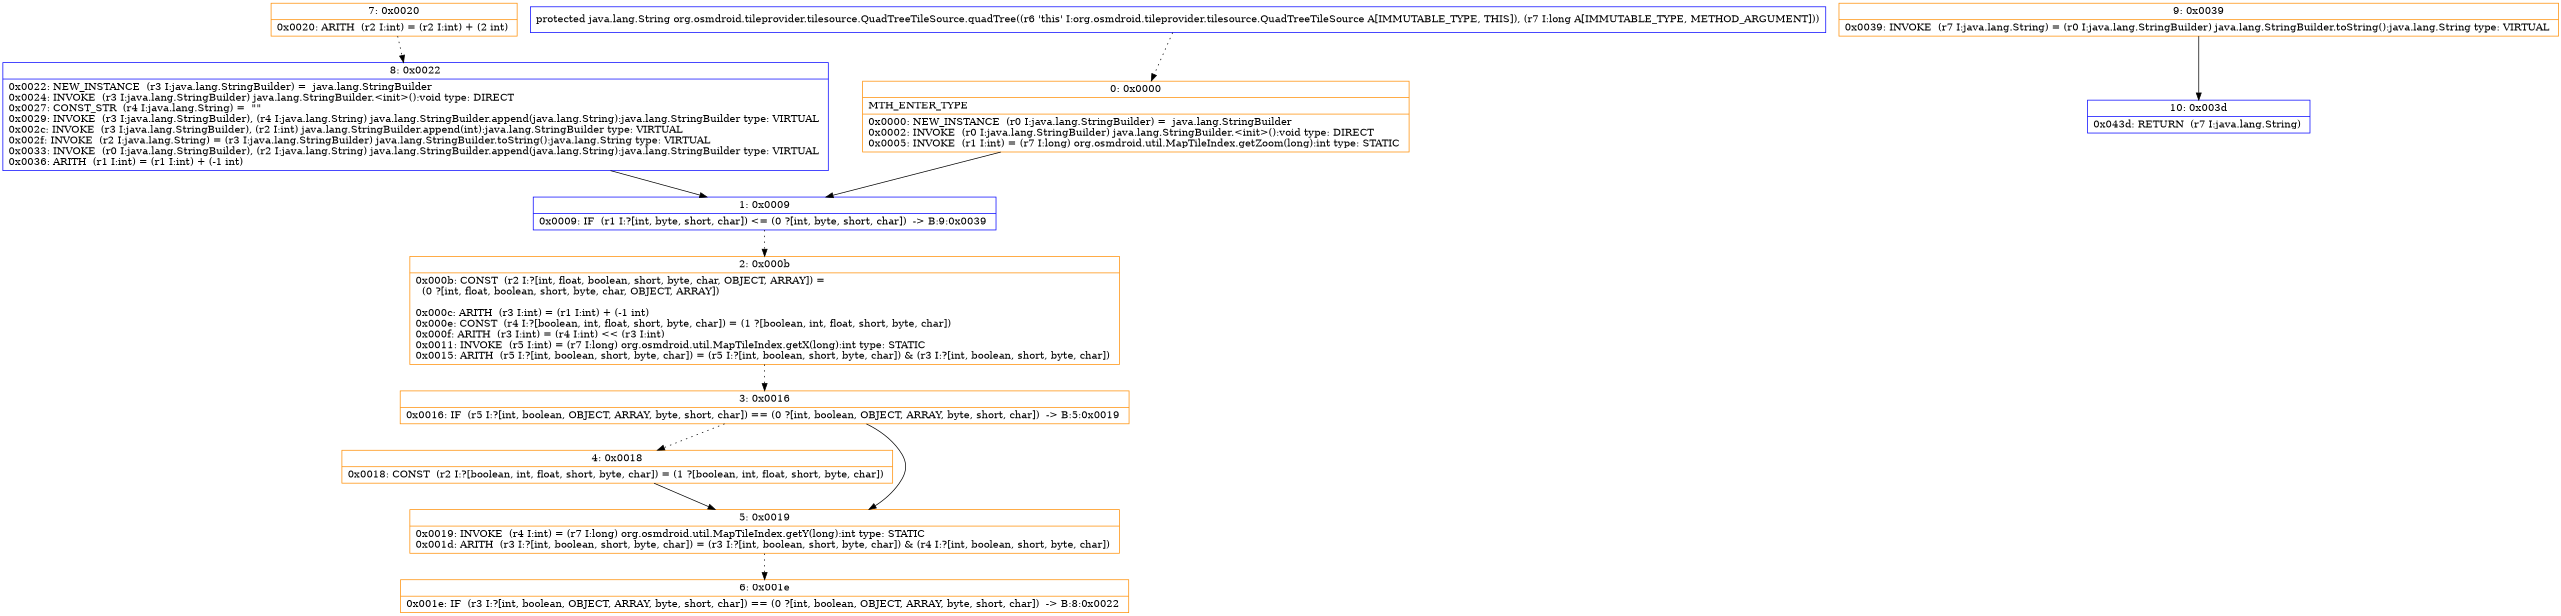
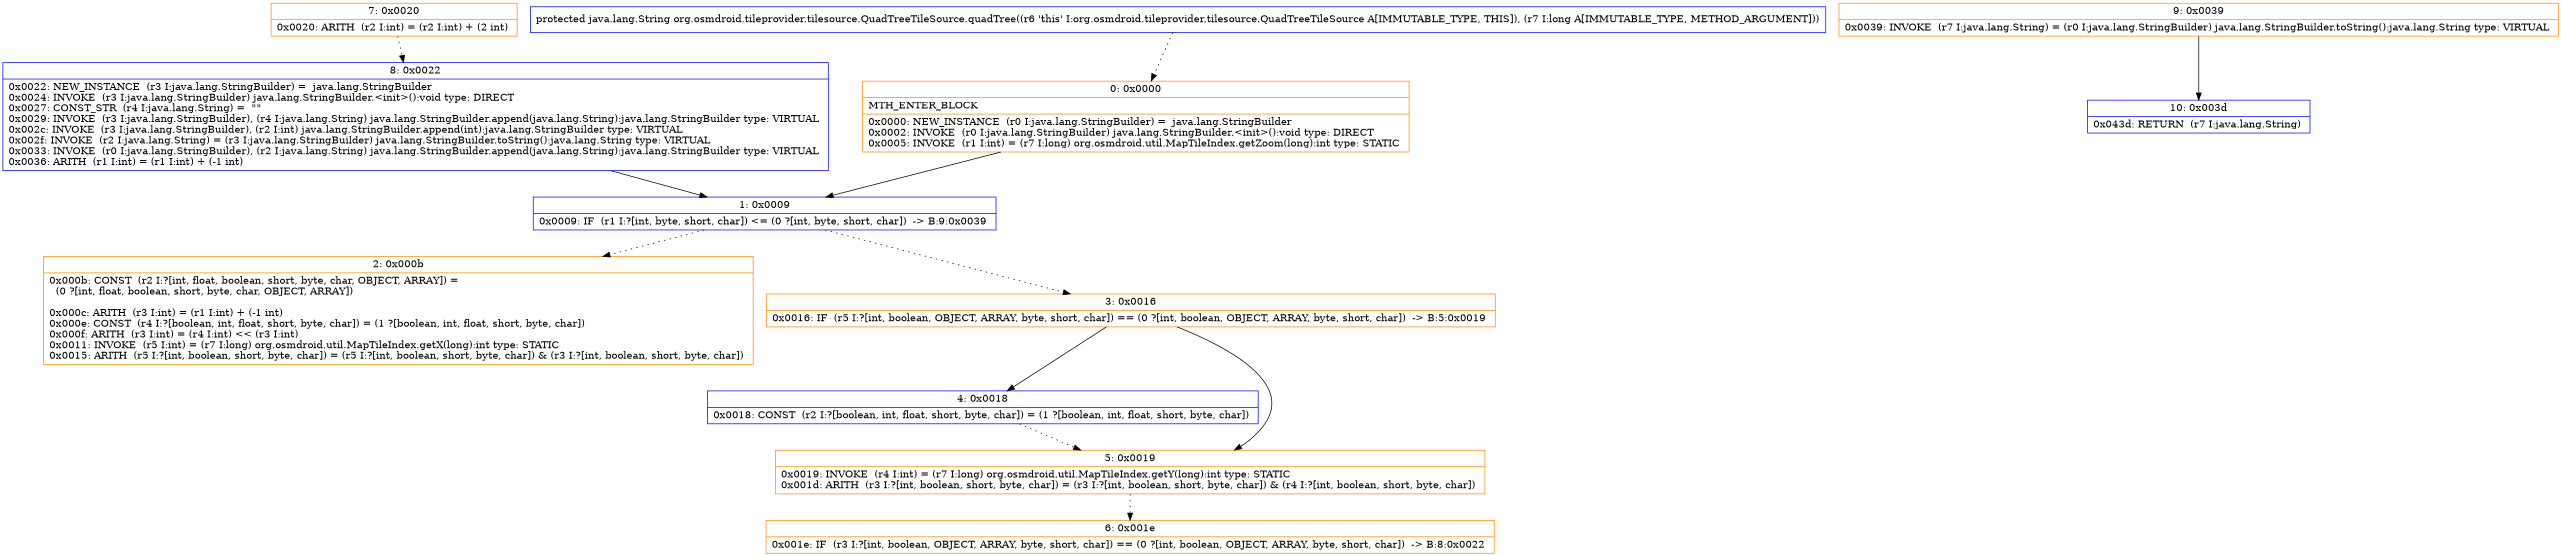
node "0: 0x0000": text "MTH_ENTER_TYPE" -> "MTH_ENTER_BLOCK"
edge "2: 0x000b" -> "3: 0x0016": now "1: 0x0009" -> "3: 0x0016"
edge "3: 0x0016" -> "4: 0x0018": style dotted -> solid
node "4: 0x0018": color darkorange -> blue
edge "4: 0x0018" -> "5: 0x0019": style solid -> dotted
